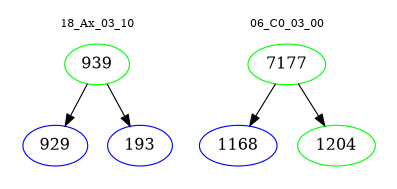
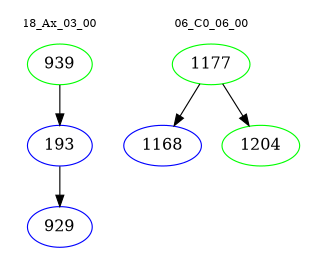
cluster "18_Ax_03_10": label "18_Ax_03_10" -> "18_Ax_03_00"
cluster "06_C0_03_00": label "06_C0_03_00" -> "06_C0_06_00"
node "7177": label "7177" -> "1177"
edge "939" -> "929": now "193" -> "929"
